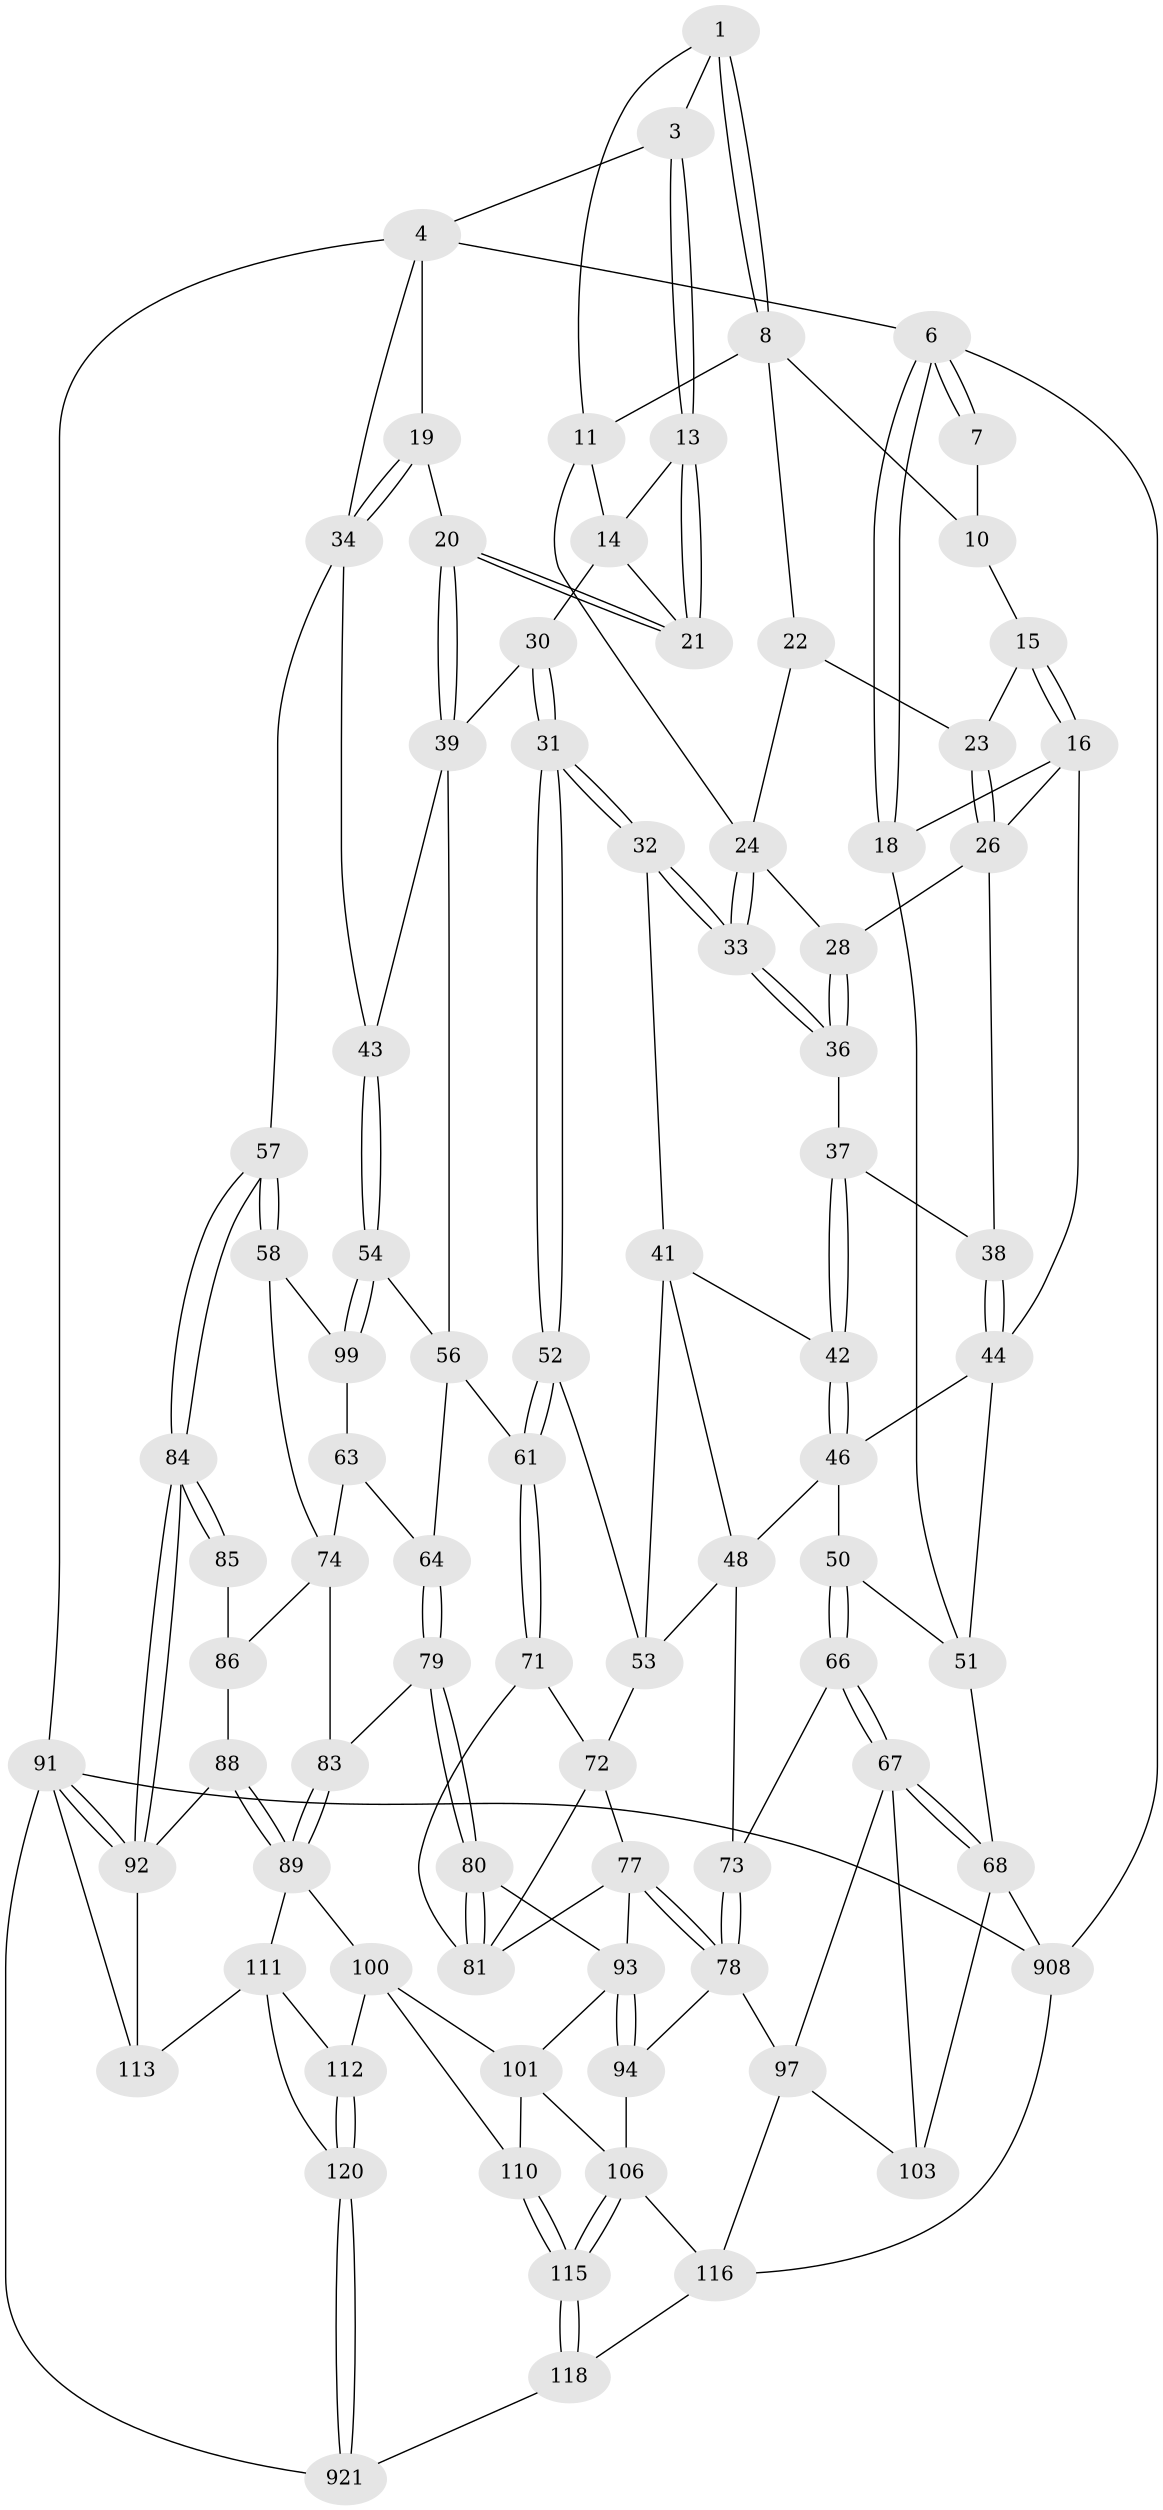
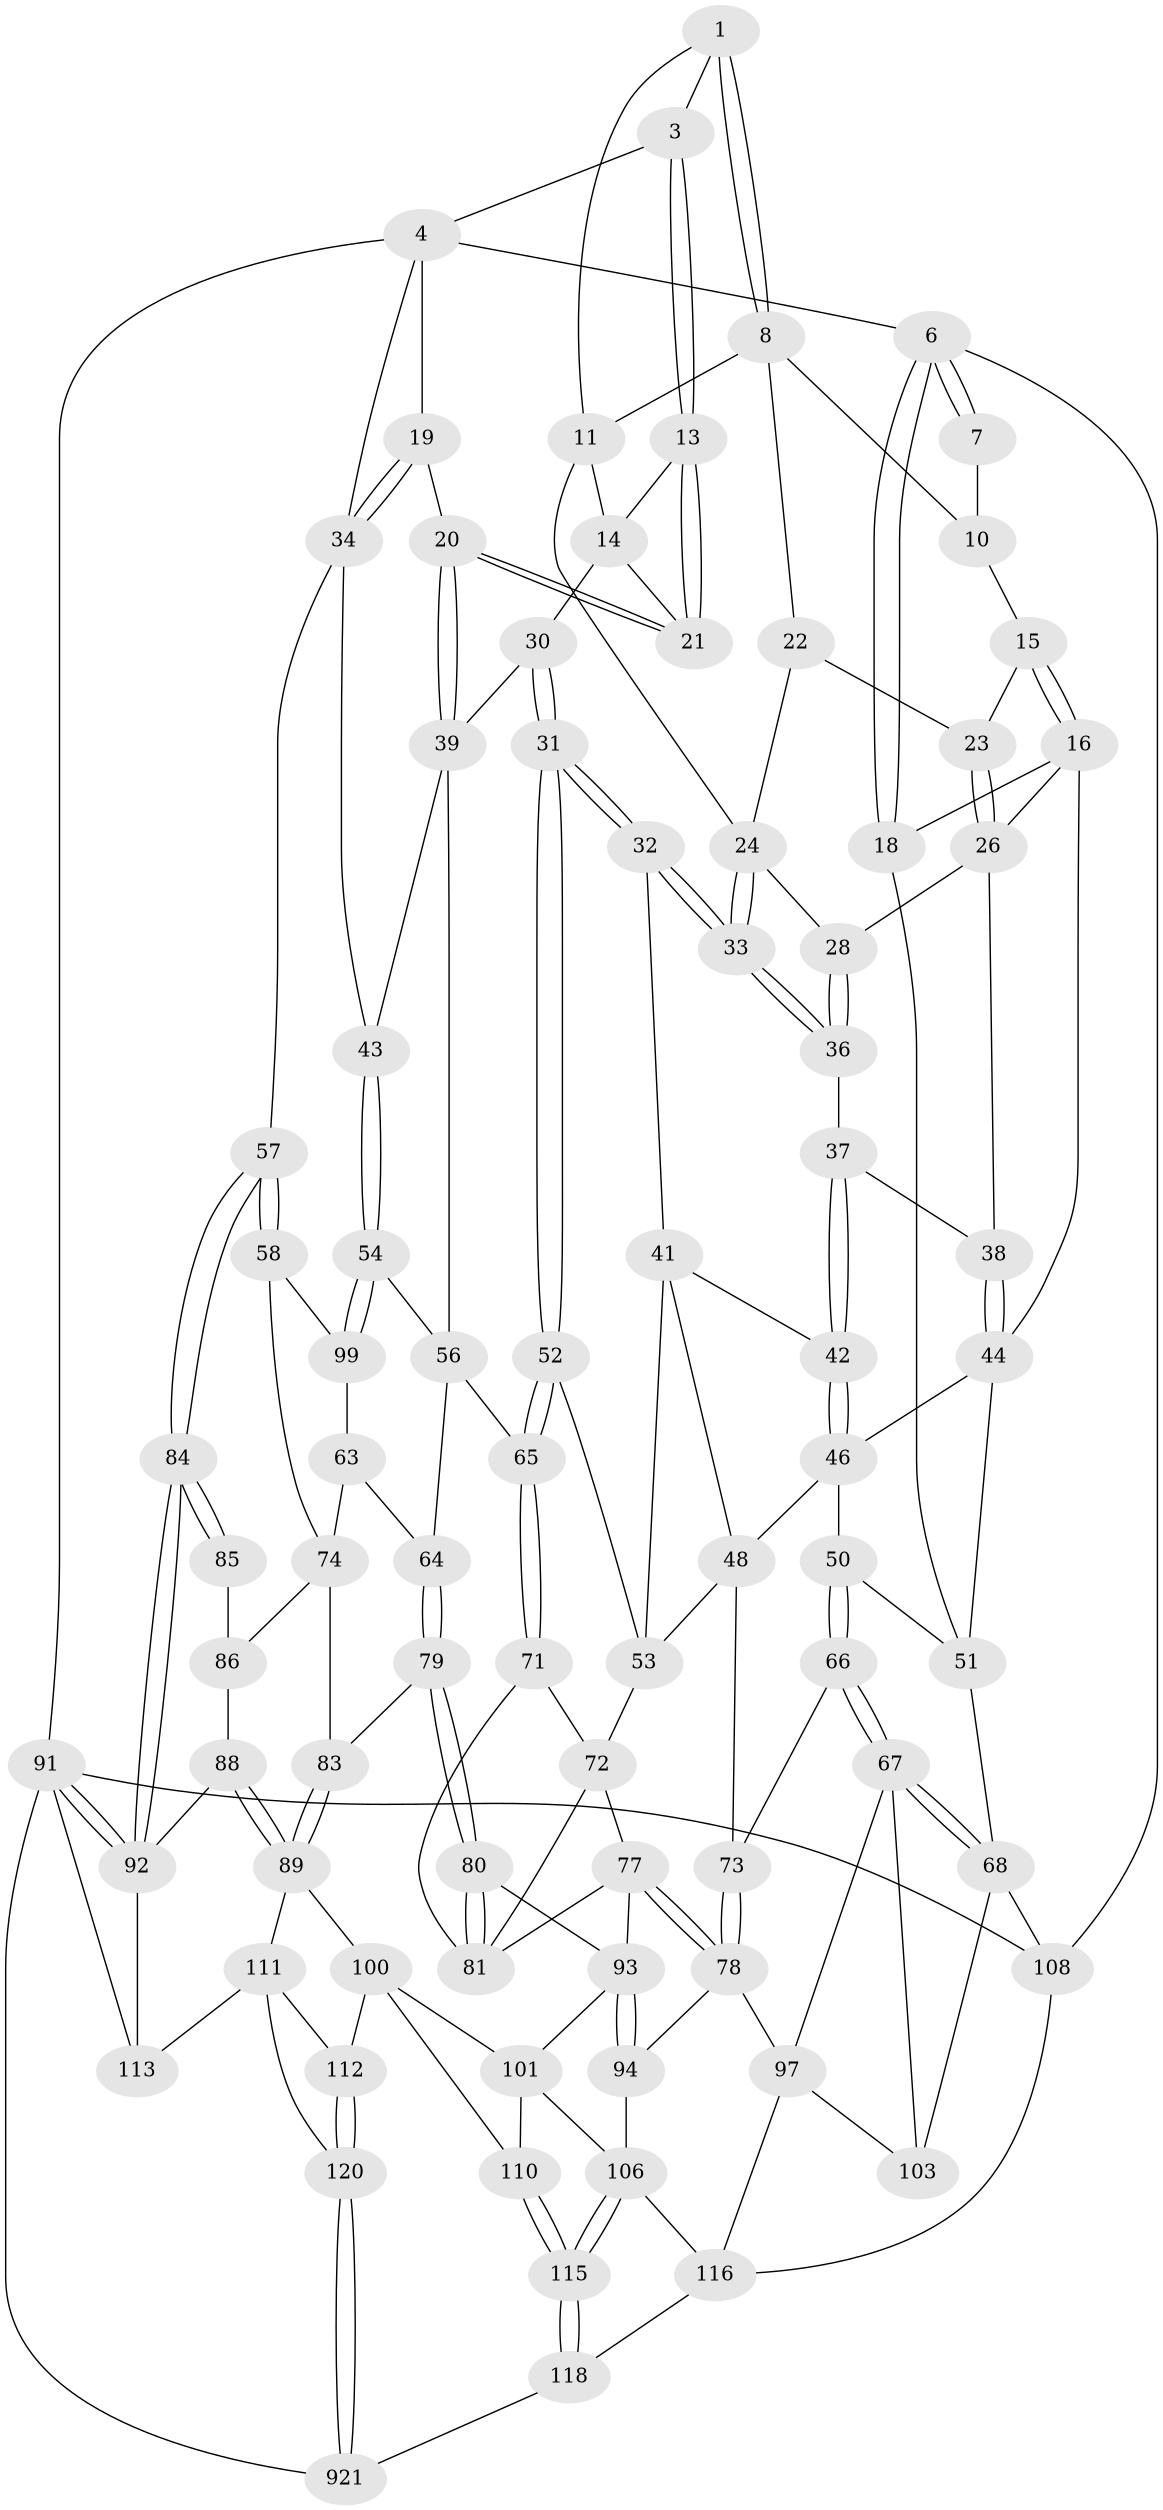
node "61": label "61" -> "65"
node "908": label "908" -> "108"
